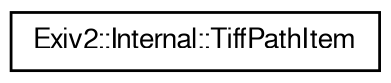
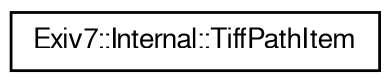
node "Exiv2::Internal::TiffPathItem": label "Exiv2::Internal::TiffPathItem" -> "Exiv7::Internal::TiffPathItem"
